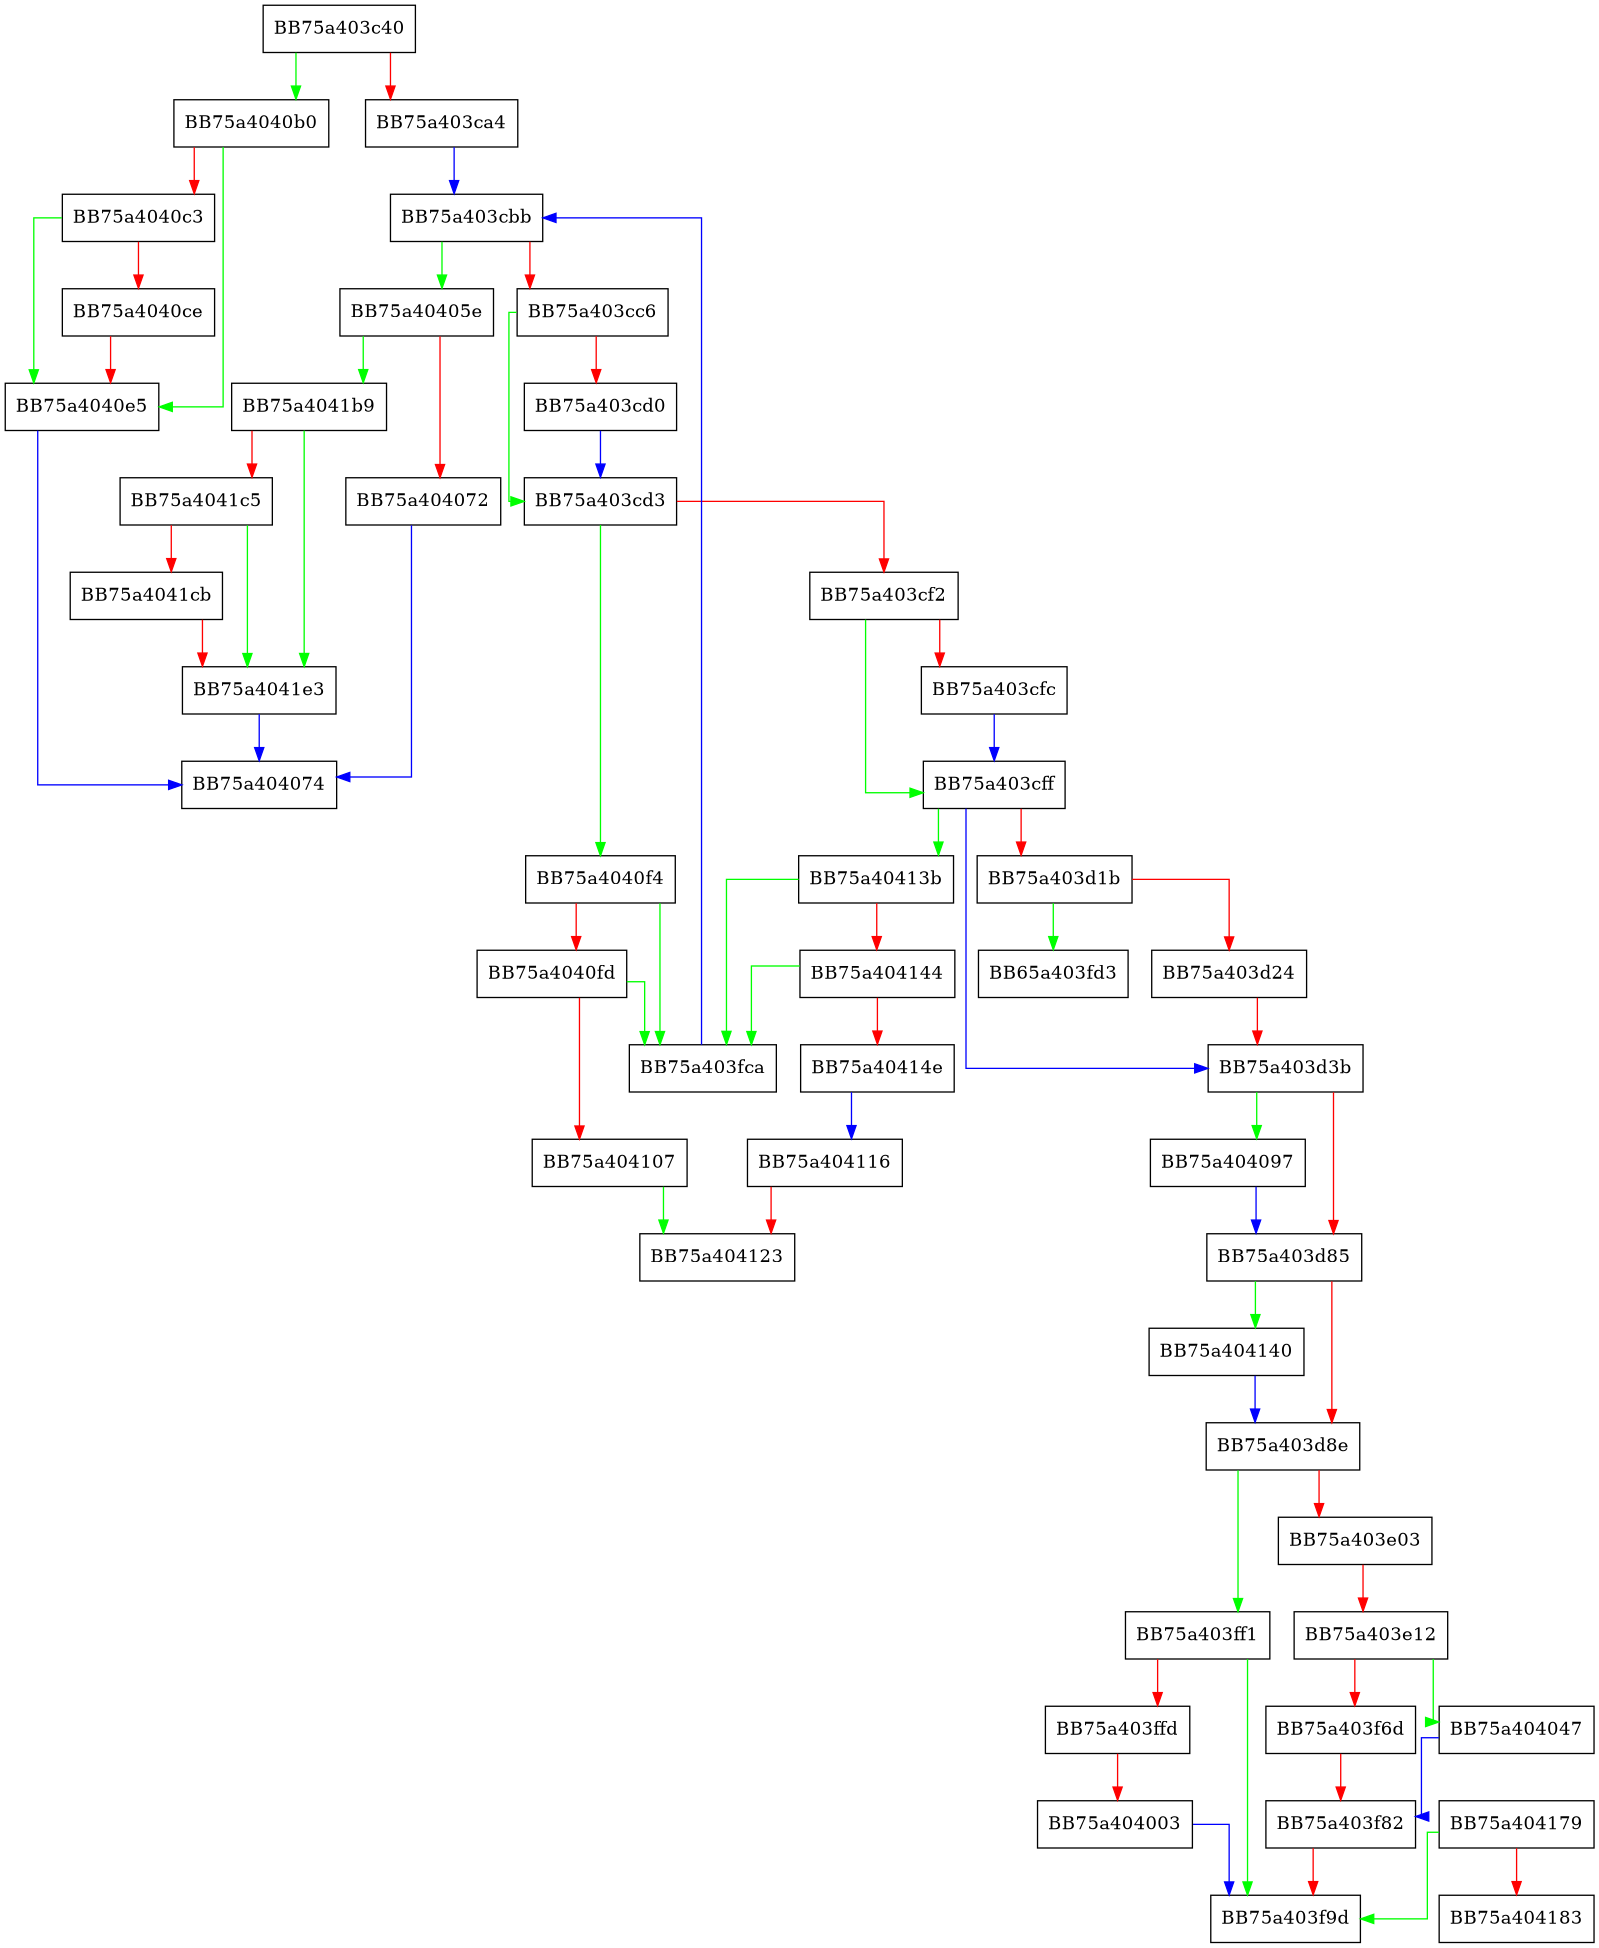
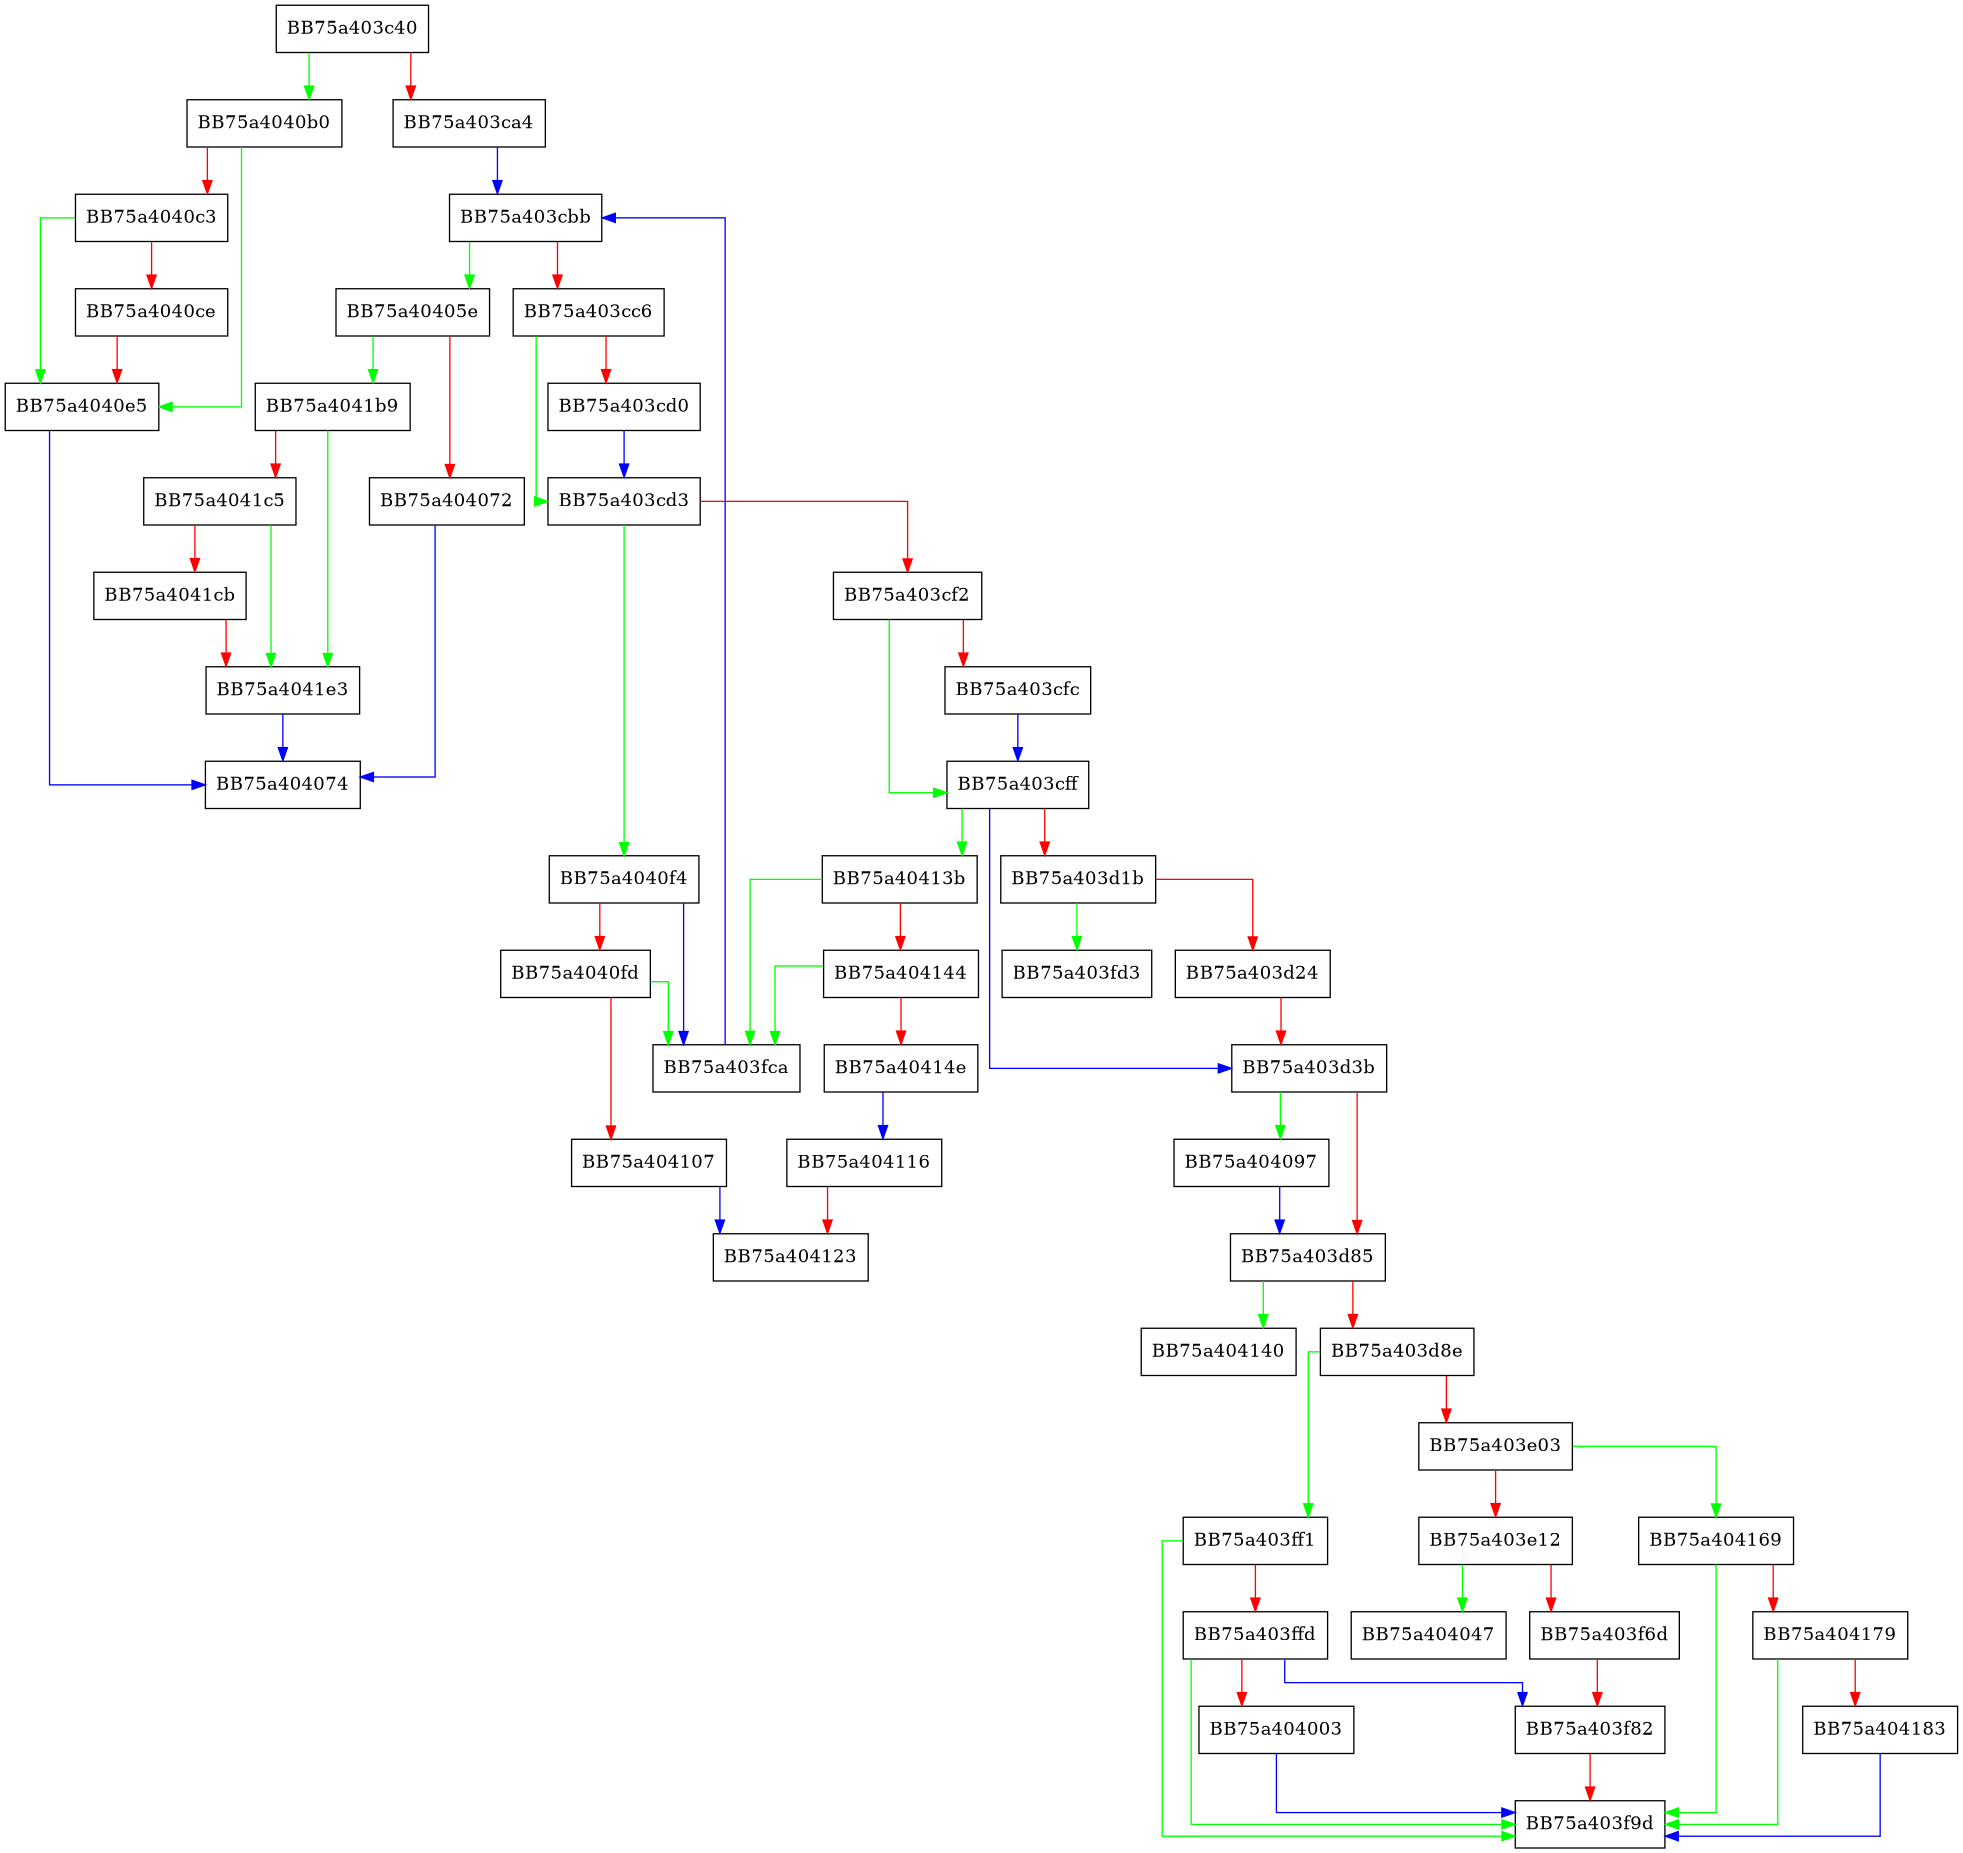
edge "BB75a4040f4" -> "BB75a403fca": color green -> blue
node "BB65a403fd3": label "BB65a403fd3" -> "BB75a403fd3"
edge "BB75a404107" -> "BB75a404123": color green -> blue
edge "BB75a404140" -> "BB75a403d8e": removed
node "BB75a404169": added
edge "BB75a404047" -> "BB75a403f82": now "BB75a403ffd" -> "BB75a403f82"
edge "BB75a403ffd" -> "BB75a403f9d": added
edge "BB75a404183" -> "BB75a403f9d": added
